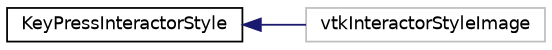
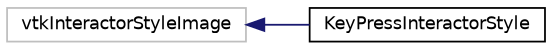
edge "vtkInteractorStyleImage" -> "KeyPressInteractorStyle": reversed
